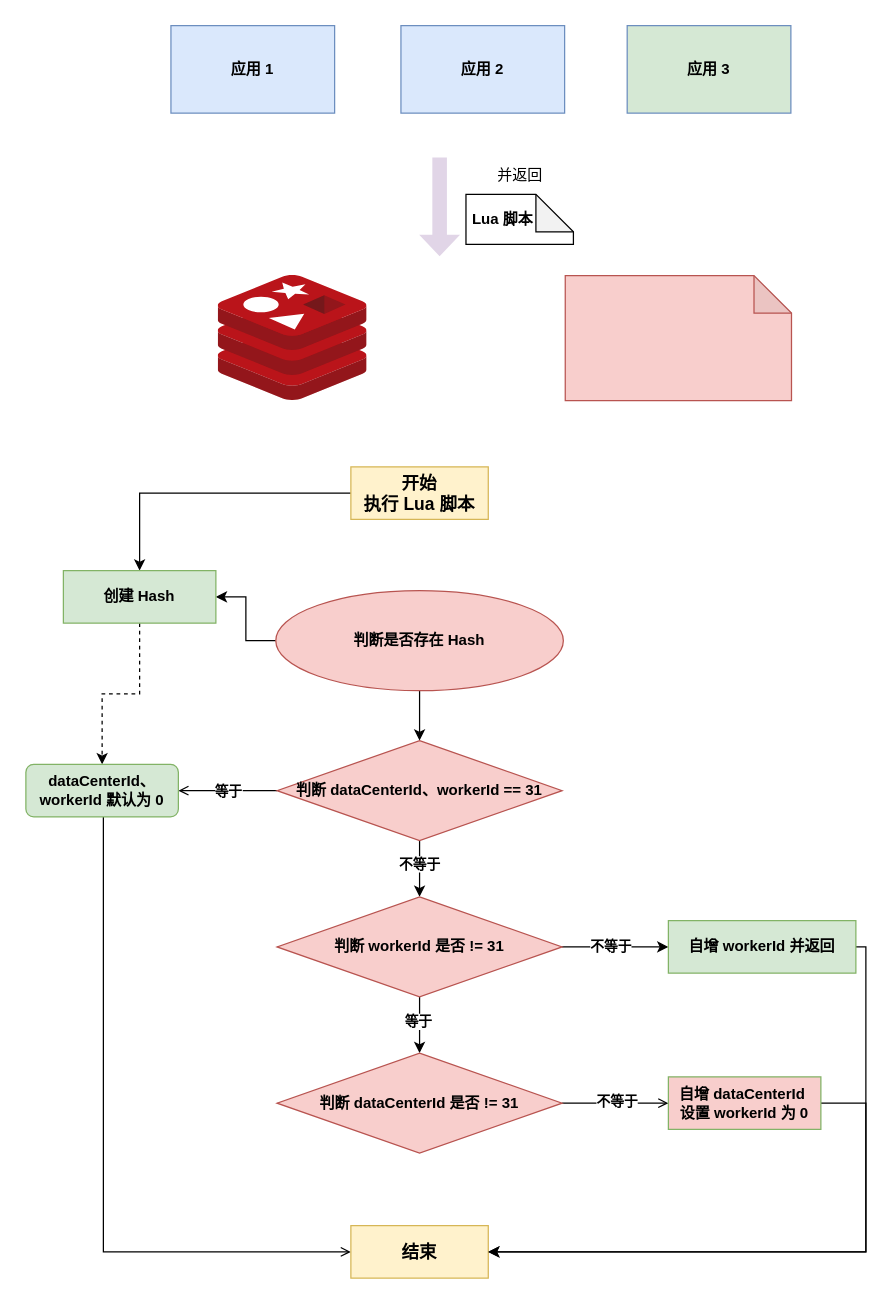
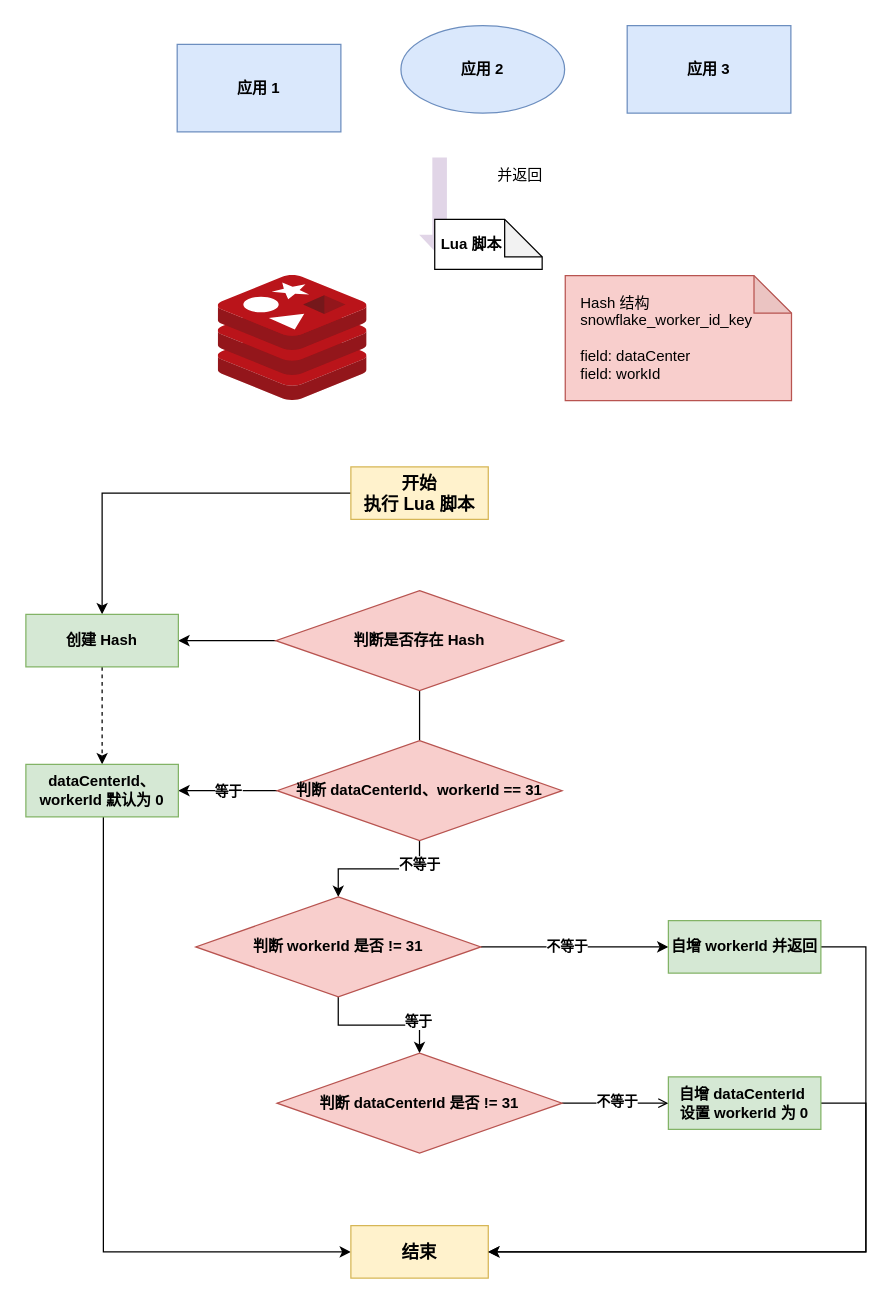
node "应用 1": moved (253, 69) -> (259, 88)
node "应用 2": shape rectangle -> ellipse
node "应用 3": fillcolor #d5e8d4 -> #dae8fc
node "Lua 脚本": moved (519, 219) -> (488, 244)
node "Hash 结构 snowflake_worker_id_key field: dataCenter field: workId": added
node "创建 Hash": moved (139, 597) -> (102, 641)
node "判断是否存在 Hash": shape ellipse -> diamond
edge "判断是否存在 Hash" -> "判断 dataCenterId、workerId == 31": arrowhead classic -> none
node "dataCenterId、workerId 默认为 0": shape rounded rectangle -> rectangle
edge "判断 dataCenterId、workerId == 31" -> "dataCenterId、workerId 默认为 0": arrowhead open -> classic
node "判断 workerId 是否 != 31": moved (419, 947) -> (338, 947)
node "自增 workerId 并返回": size 188x53 -> 153x53
node "自增 dataCenterId 设置 workerId 为 0": fillcolor #f8cecc -> #d5e8d4
edge "dataCenterId、workerId 默认为 0" -> "结束": arrowhead open -> classic
